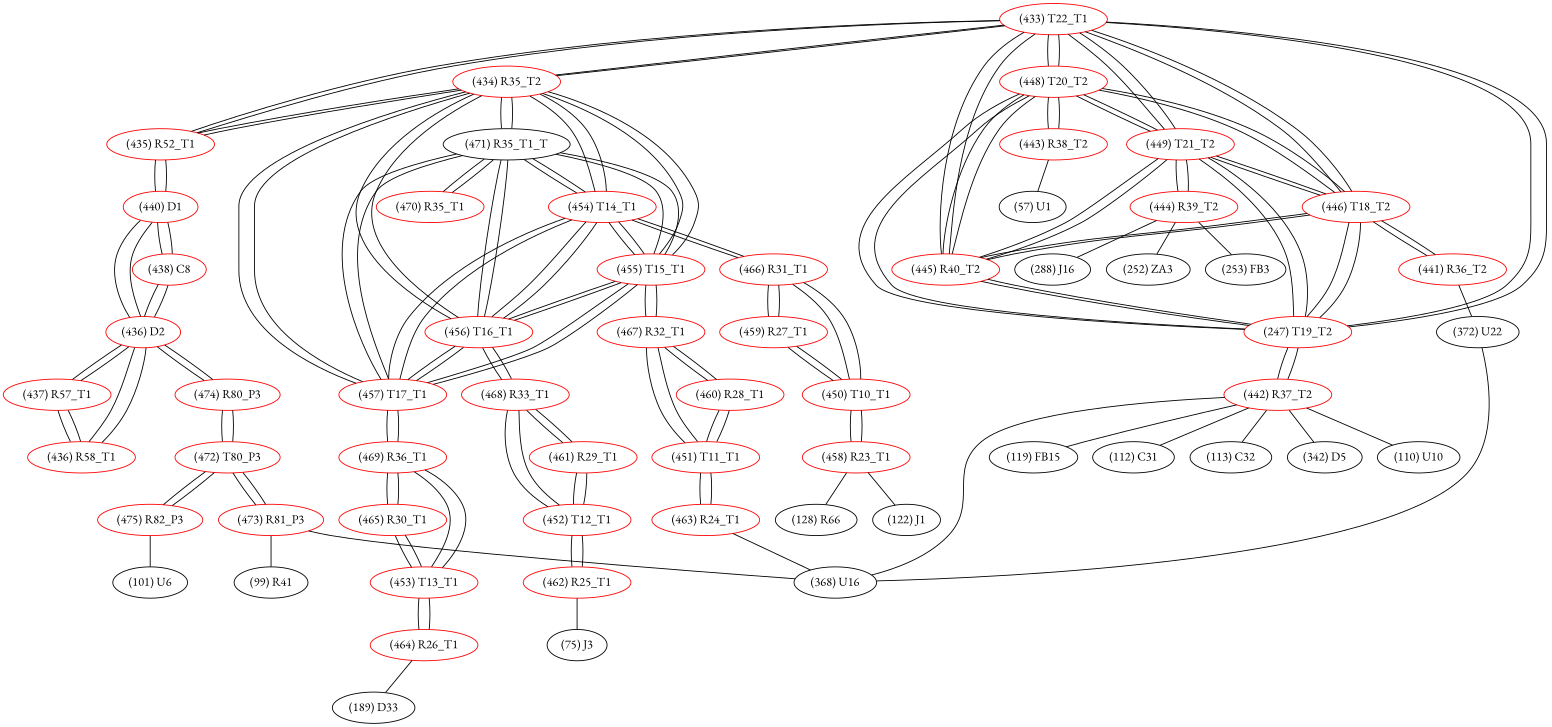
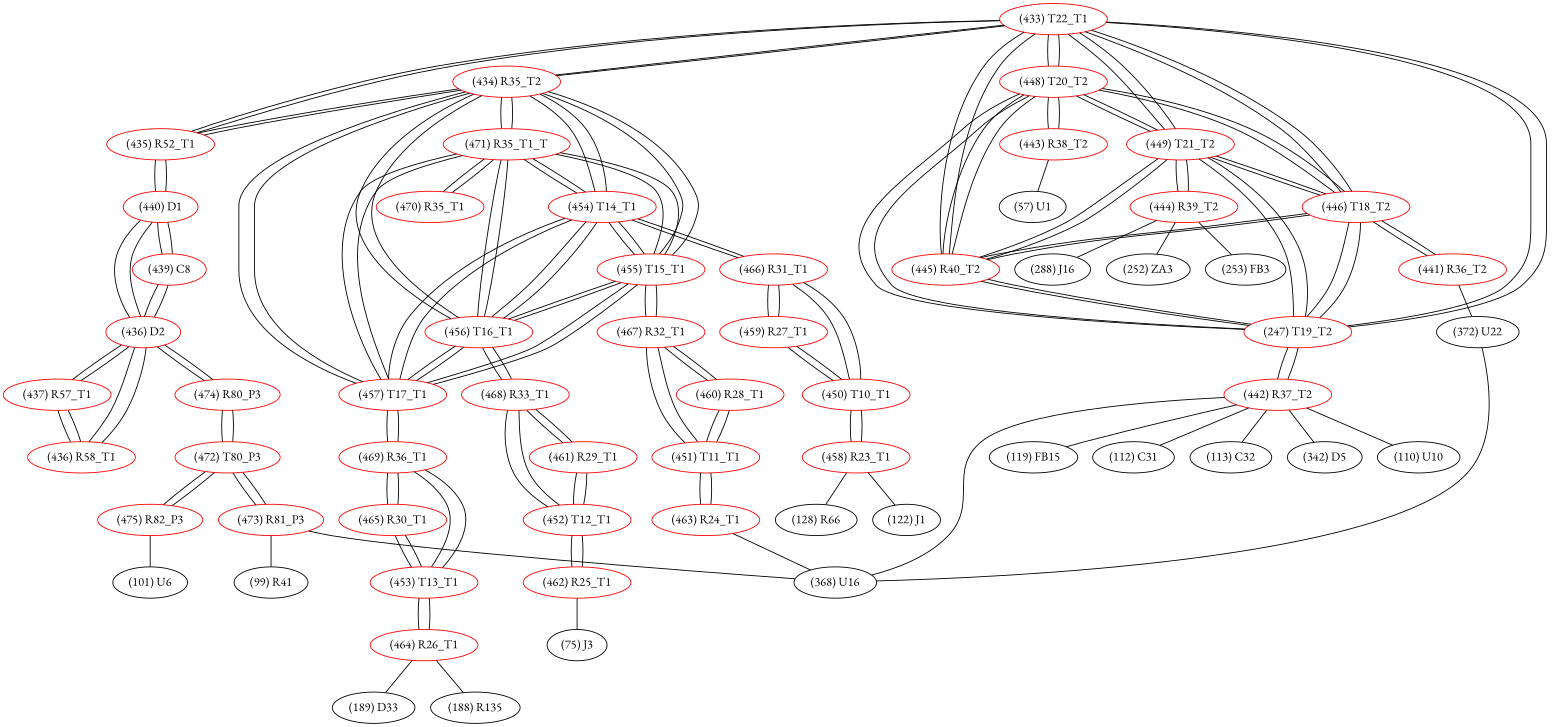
node "(471) R35_T1_T": color black -> red
node "(438) C8": label "(438) C8" -> "(439) C8"
node "(188) R135": added
